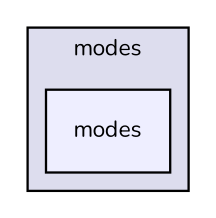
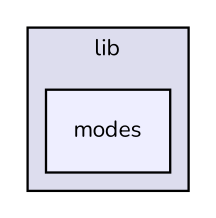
cluster "modes": label "modes" -> "lib"
